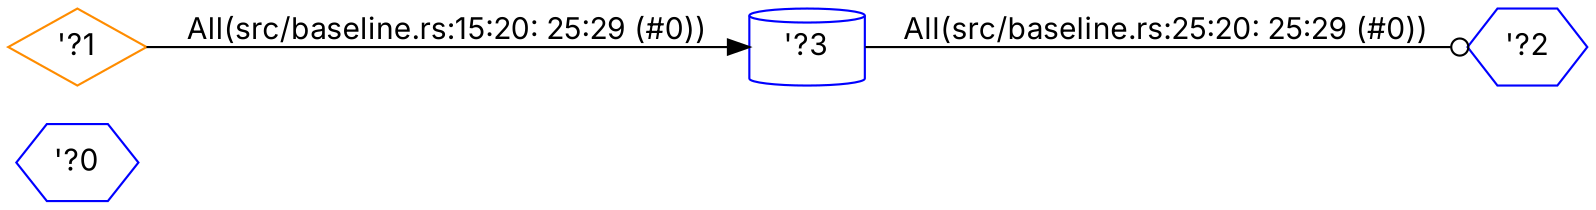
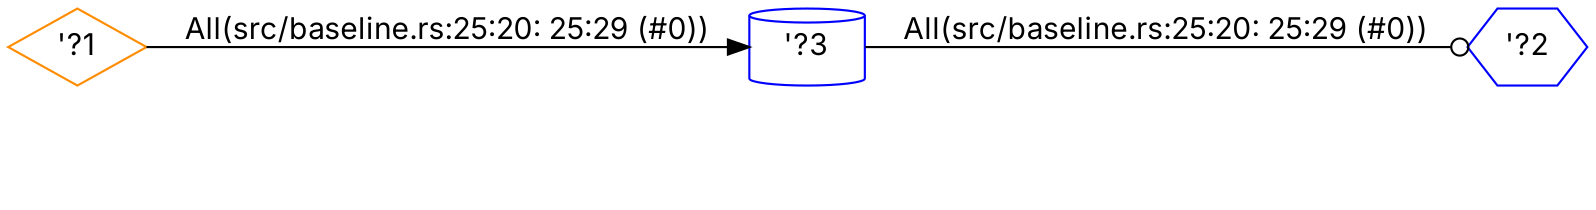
edge "'?1" -> "'?3": label "All(src/baseline.rs:15:20: 25:29 (#0))" -> "All(src/baseline.rs:25:20: 25:29 (#0))"
node "'?0": removed
